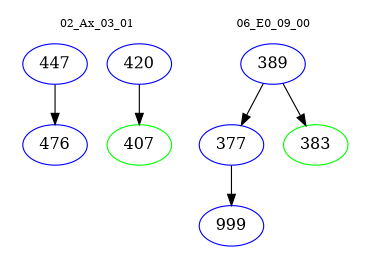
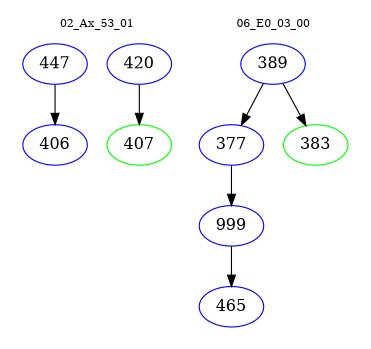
cluster "02_Ax_03_01": label "02_Ax_03_01" -> "02_Ax_53_01"
cluster "06_E0_09_00": label "06_E0_09_00" -> "06_E0_03_00"
node "476": label "476" -> "406"
node "465": added
